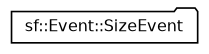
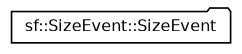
node "sf::Event::SizeEvent": label "sf::Event::SizeEvent" -> "sf::SizeEvent::SizeEvent"
